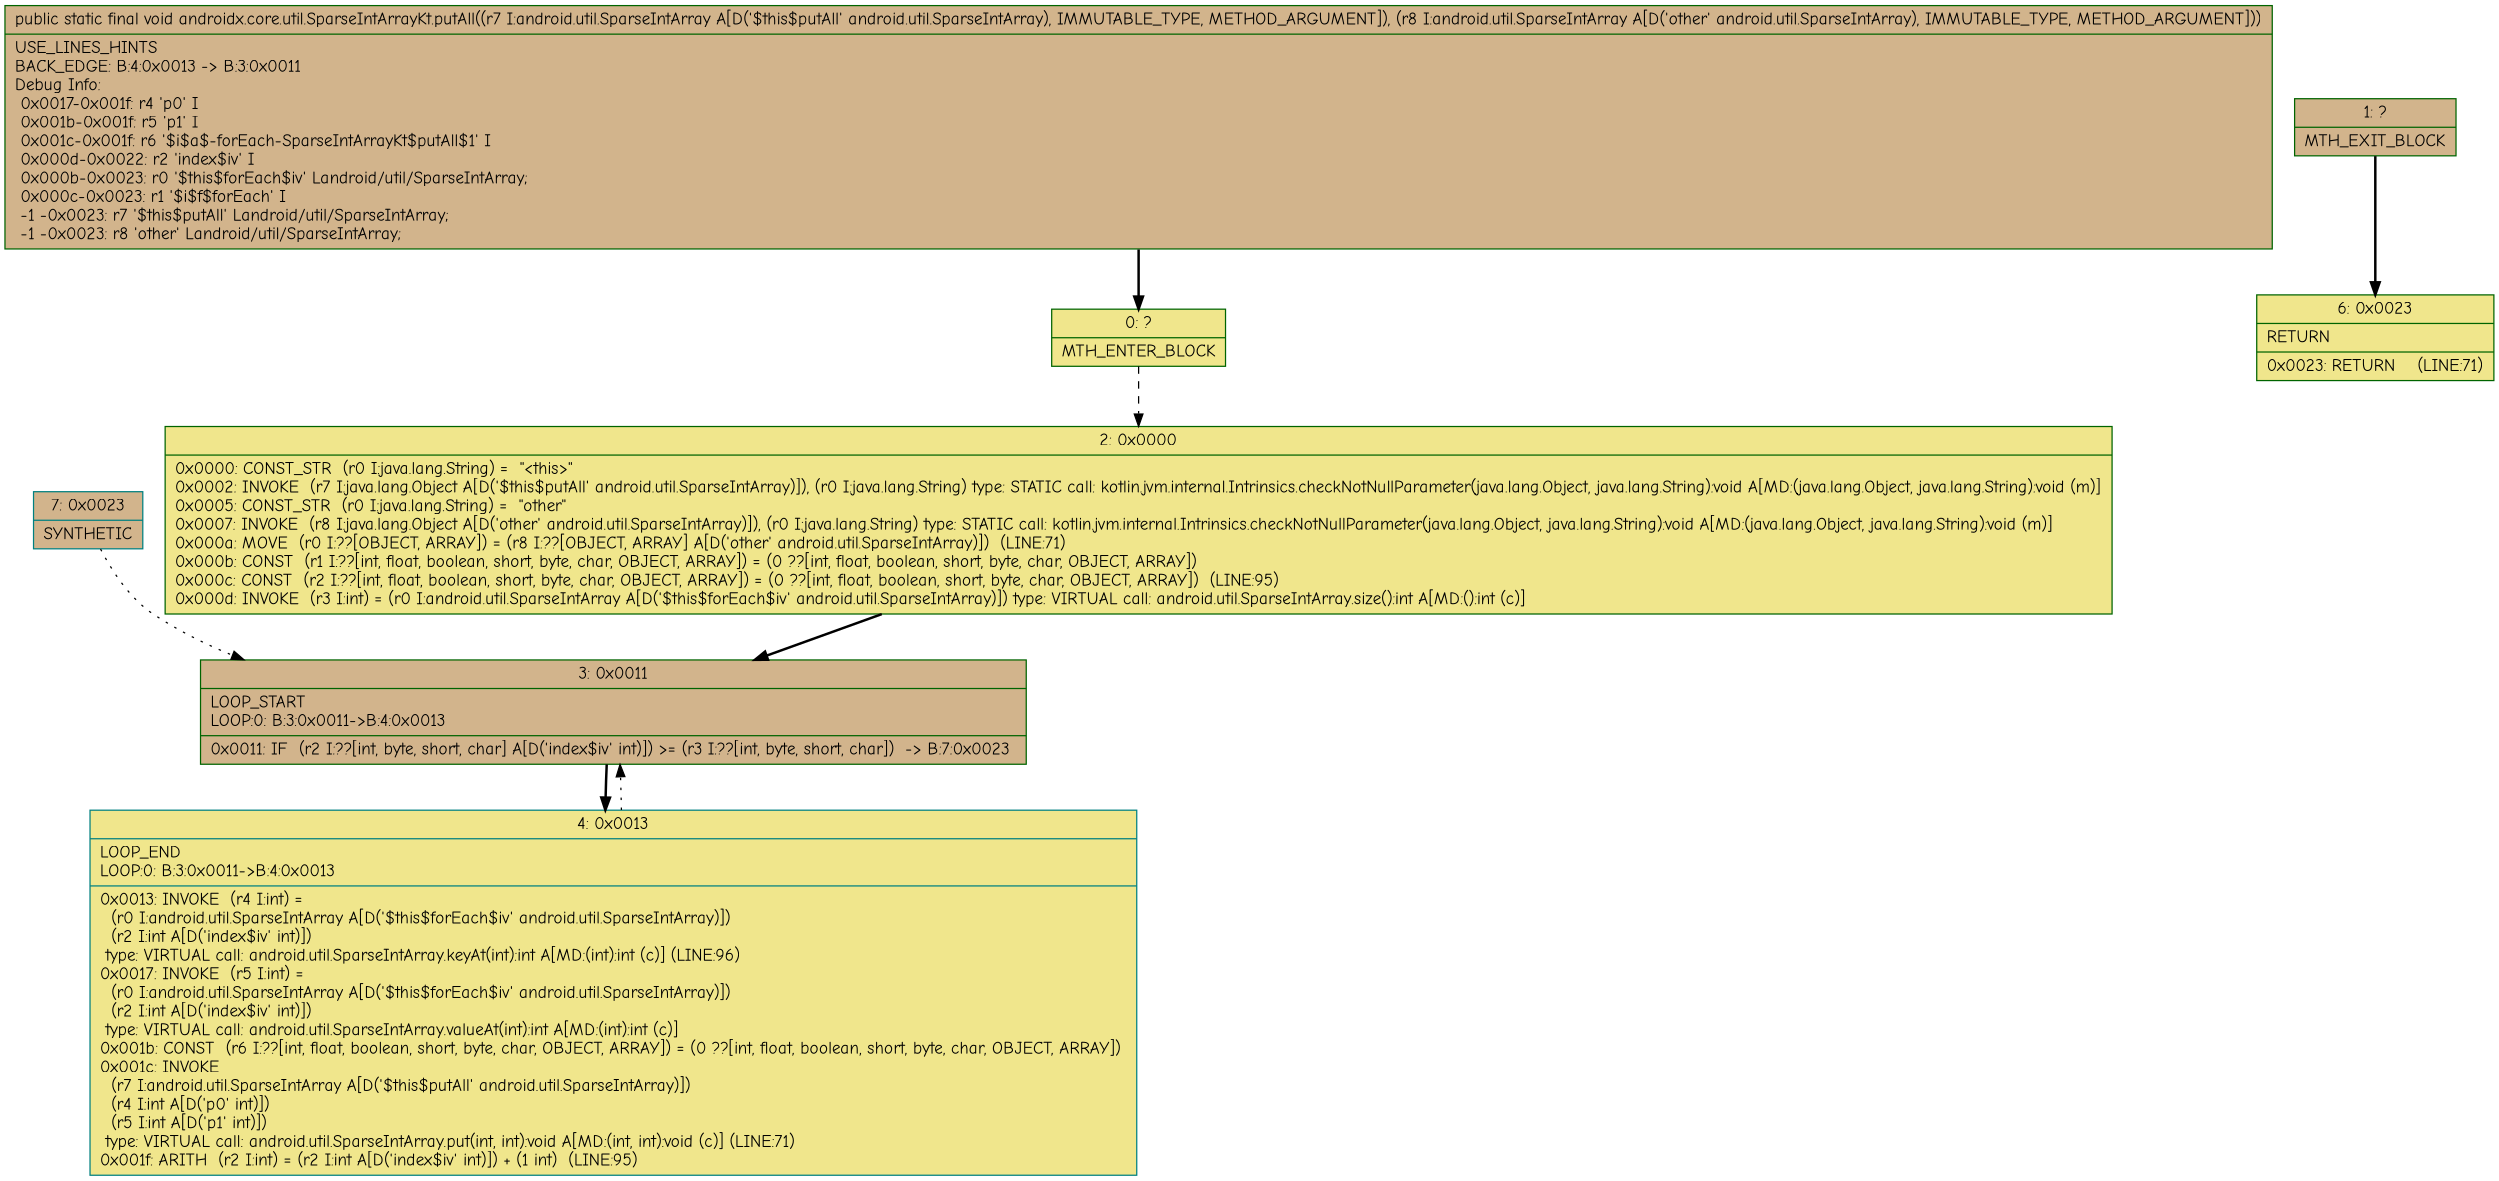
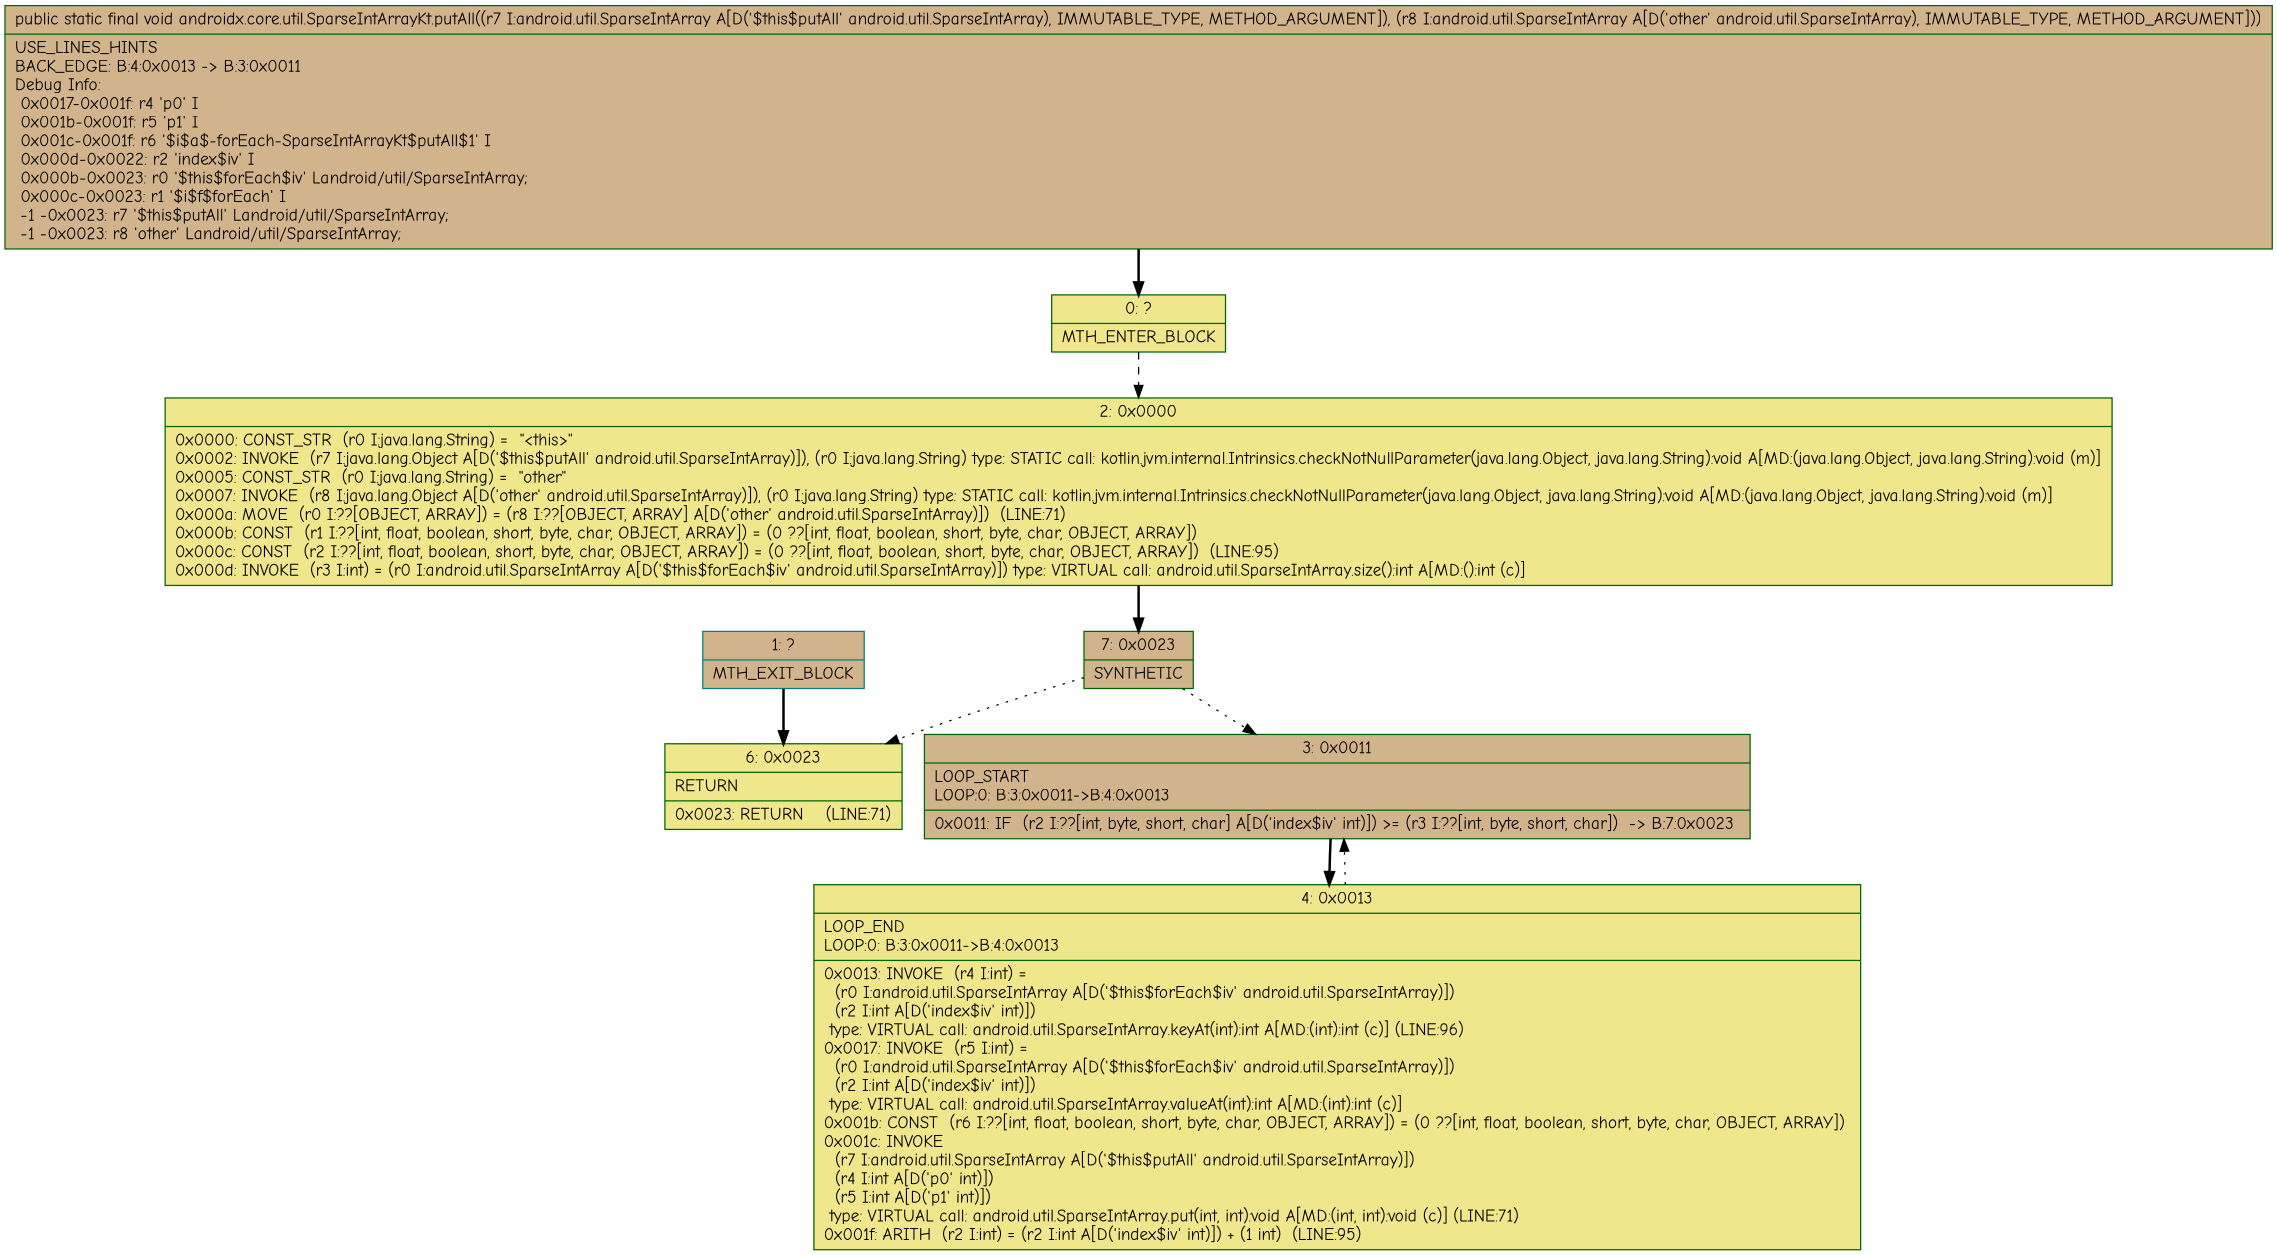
node "1: ?": color darkgreen -> teal
node "7: 0x0023": color teal -> darkgreen
edge "2: 0x0000" -> "3: 0x0011": now "2: 0x0000" -> "7: 0x0023"
edge "7: 0x0023" -> "6: 0x0023": added
node "4: 0x0013": color teal -> darkgreen
